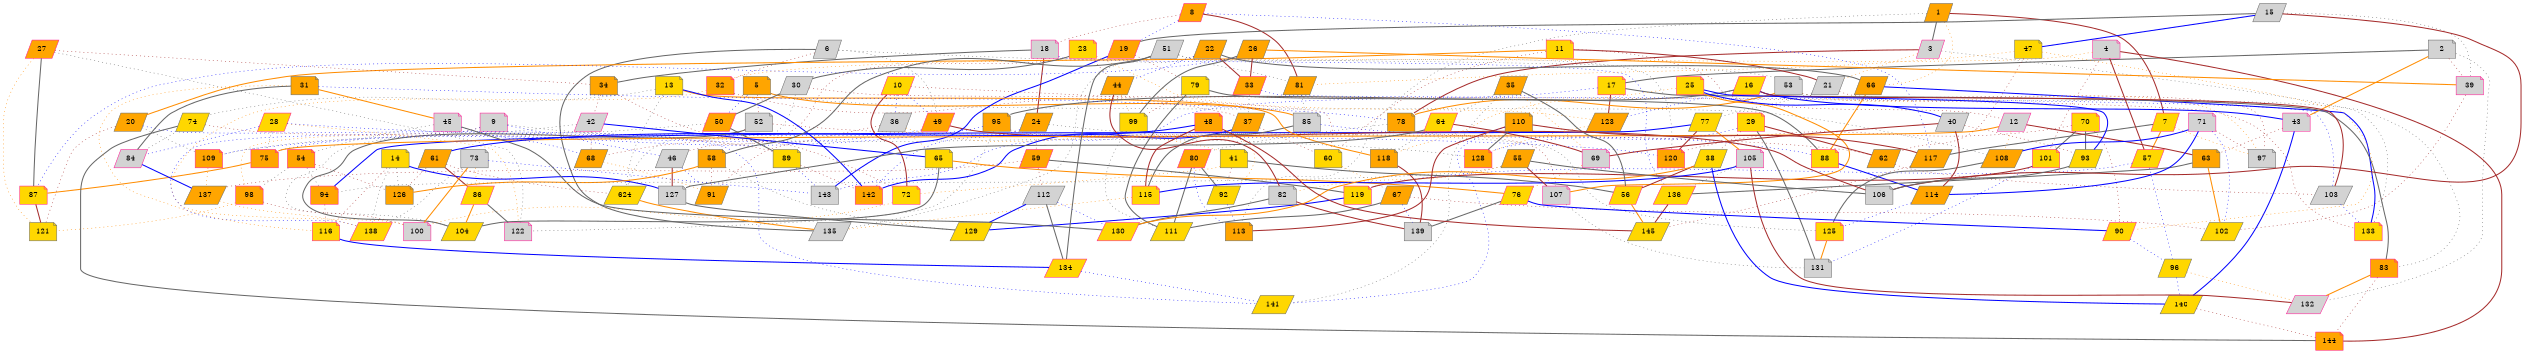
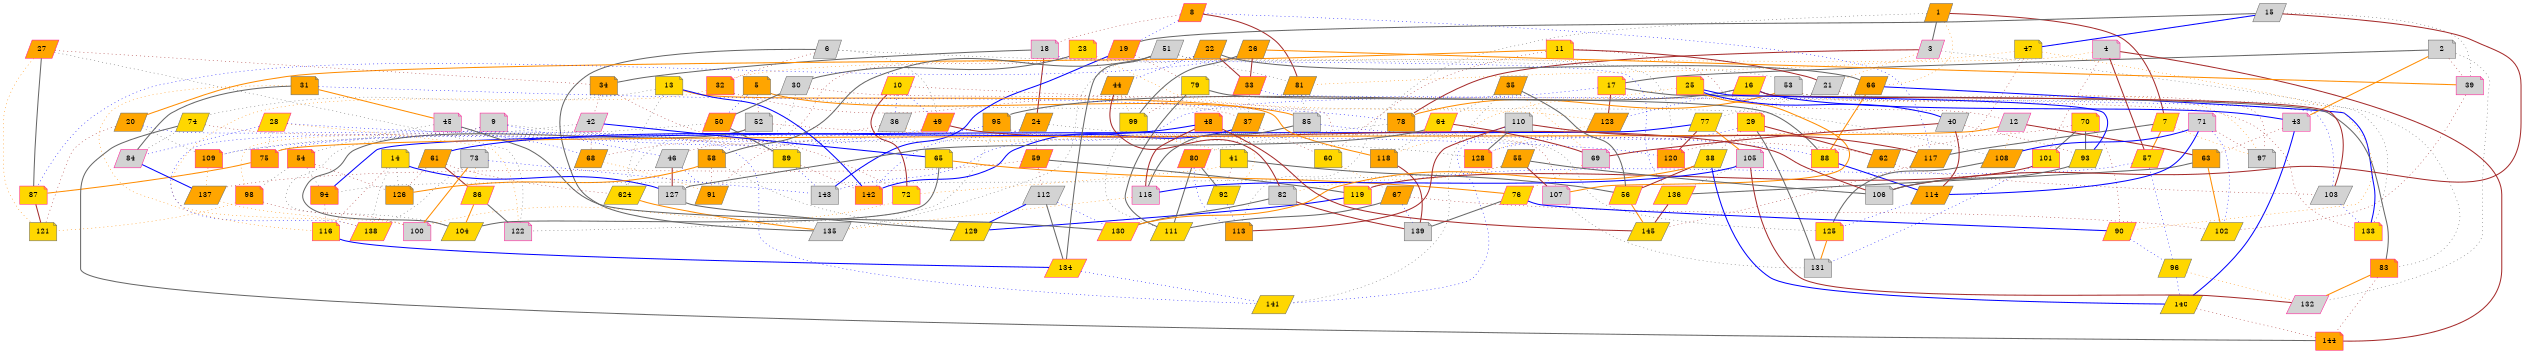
node "110": fillcolor orange -> lightgrey
node "115": fillcolor gold -> lightgrey
